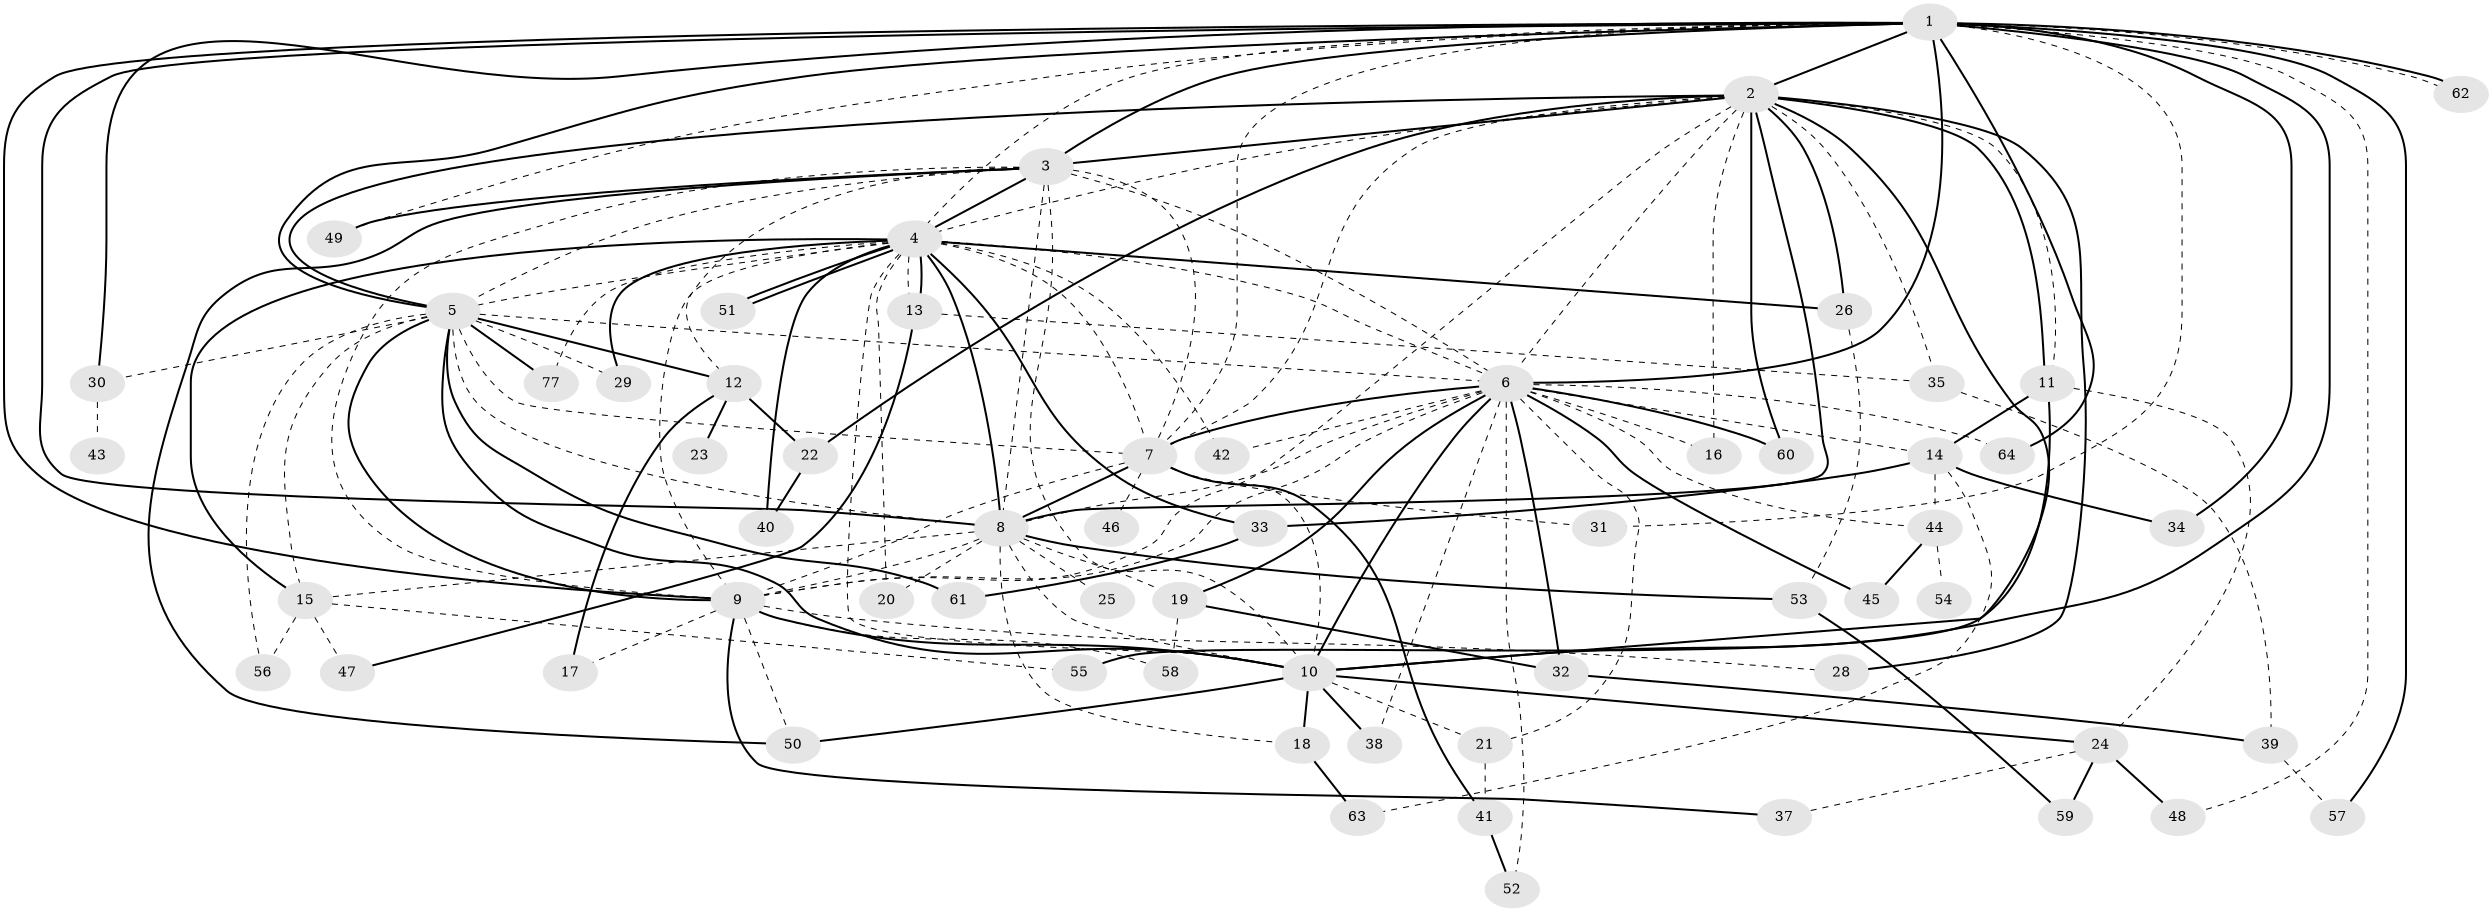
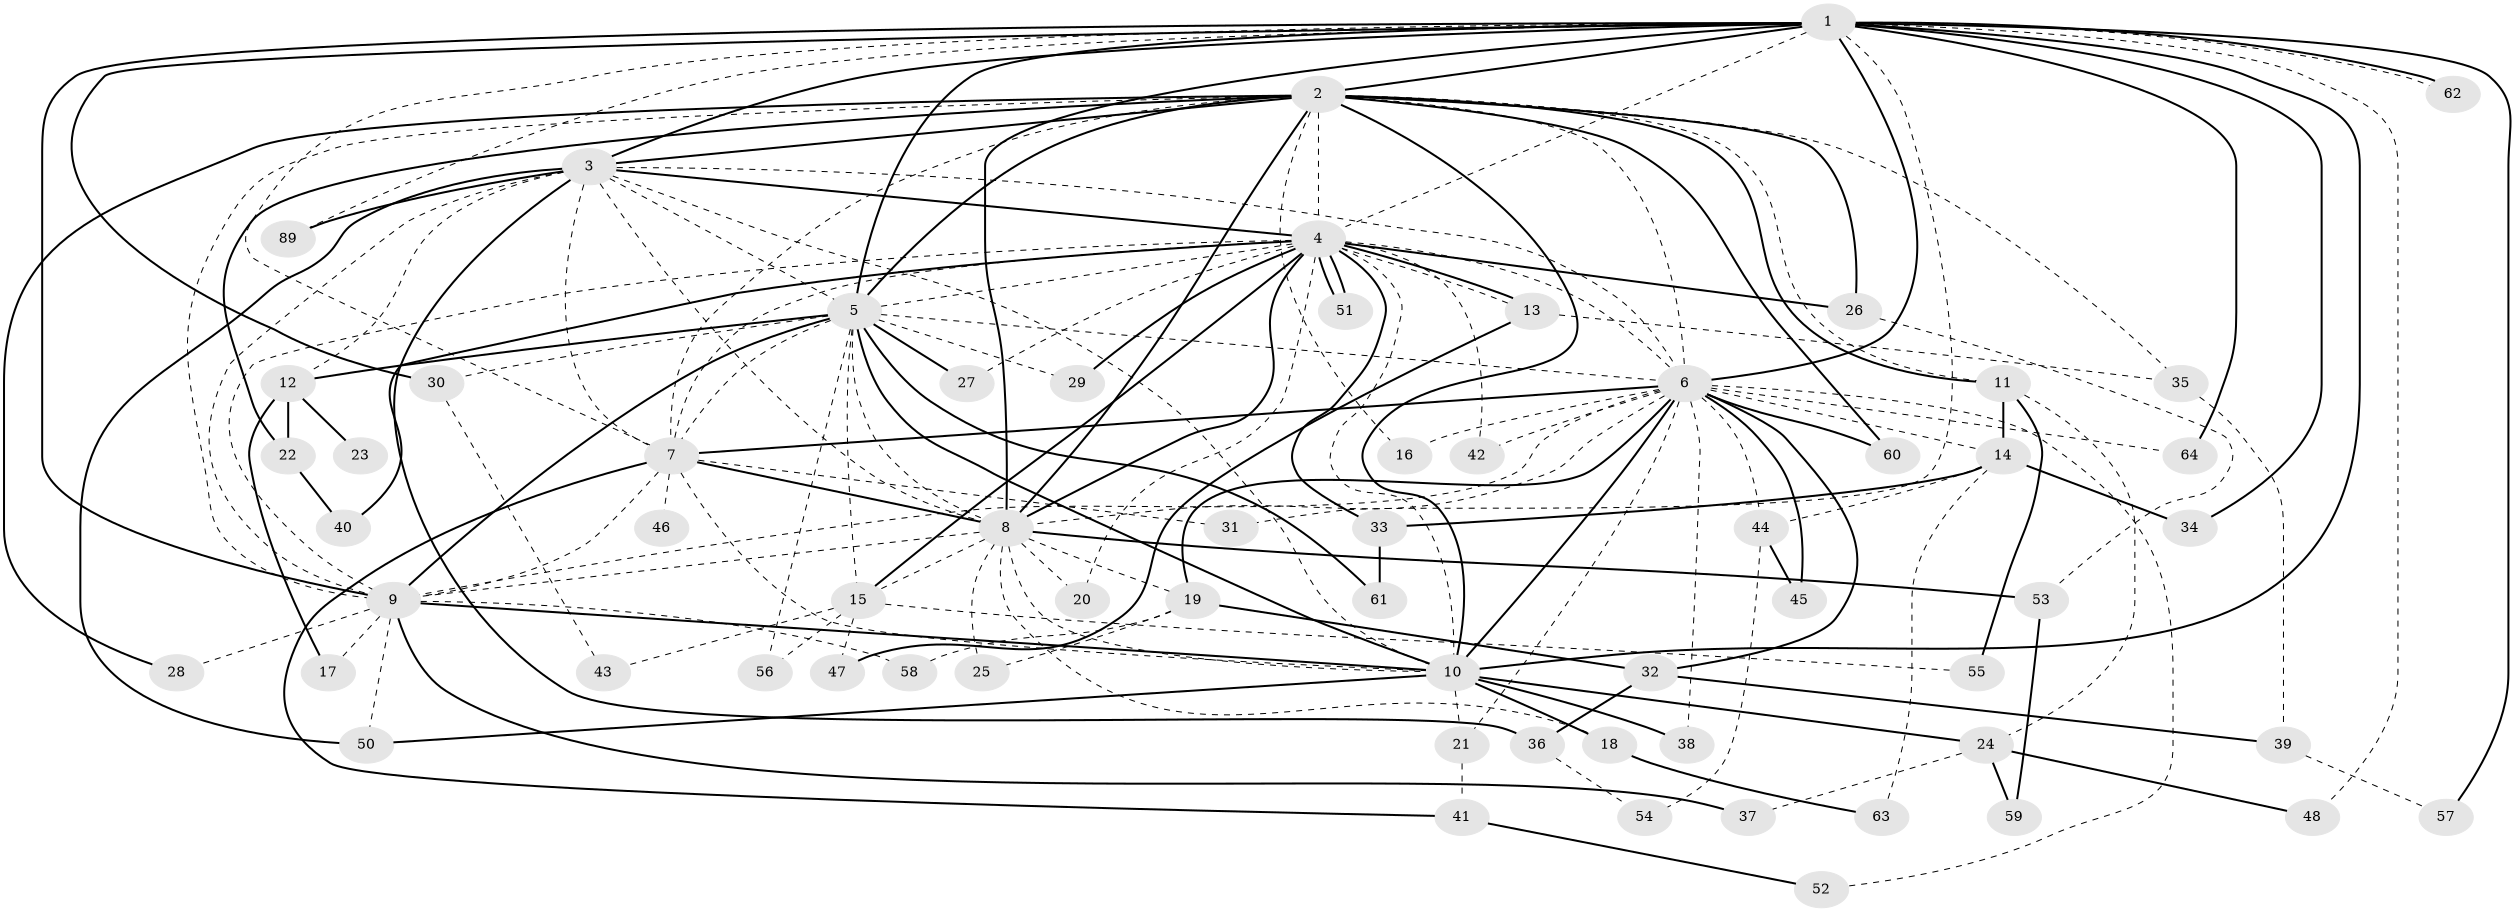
node "49": label "49" -> "89"
node "77": label "77" -> "27"
edge "15" -- "43": added
edge "19" -- "25": added
node "36": added
